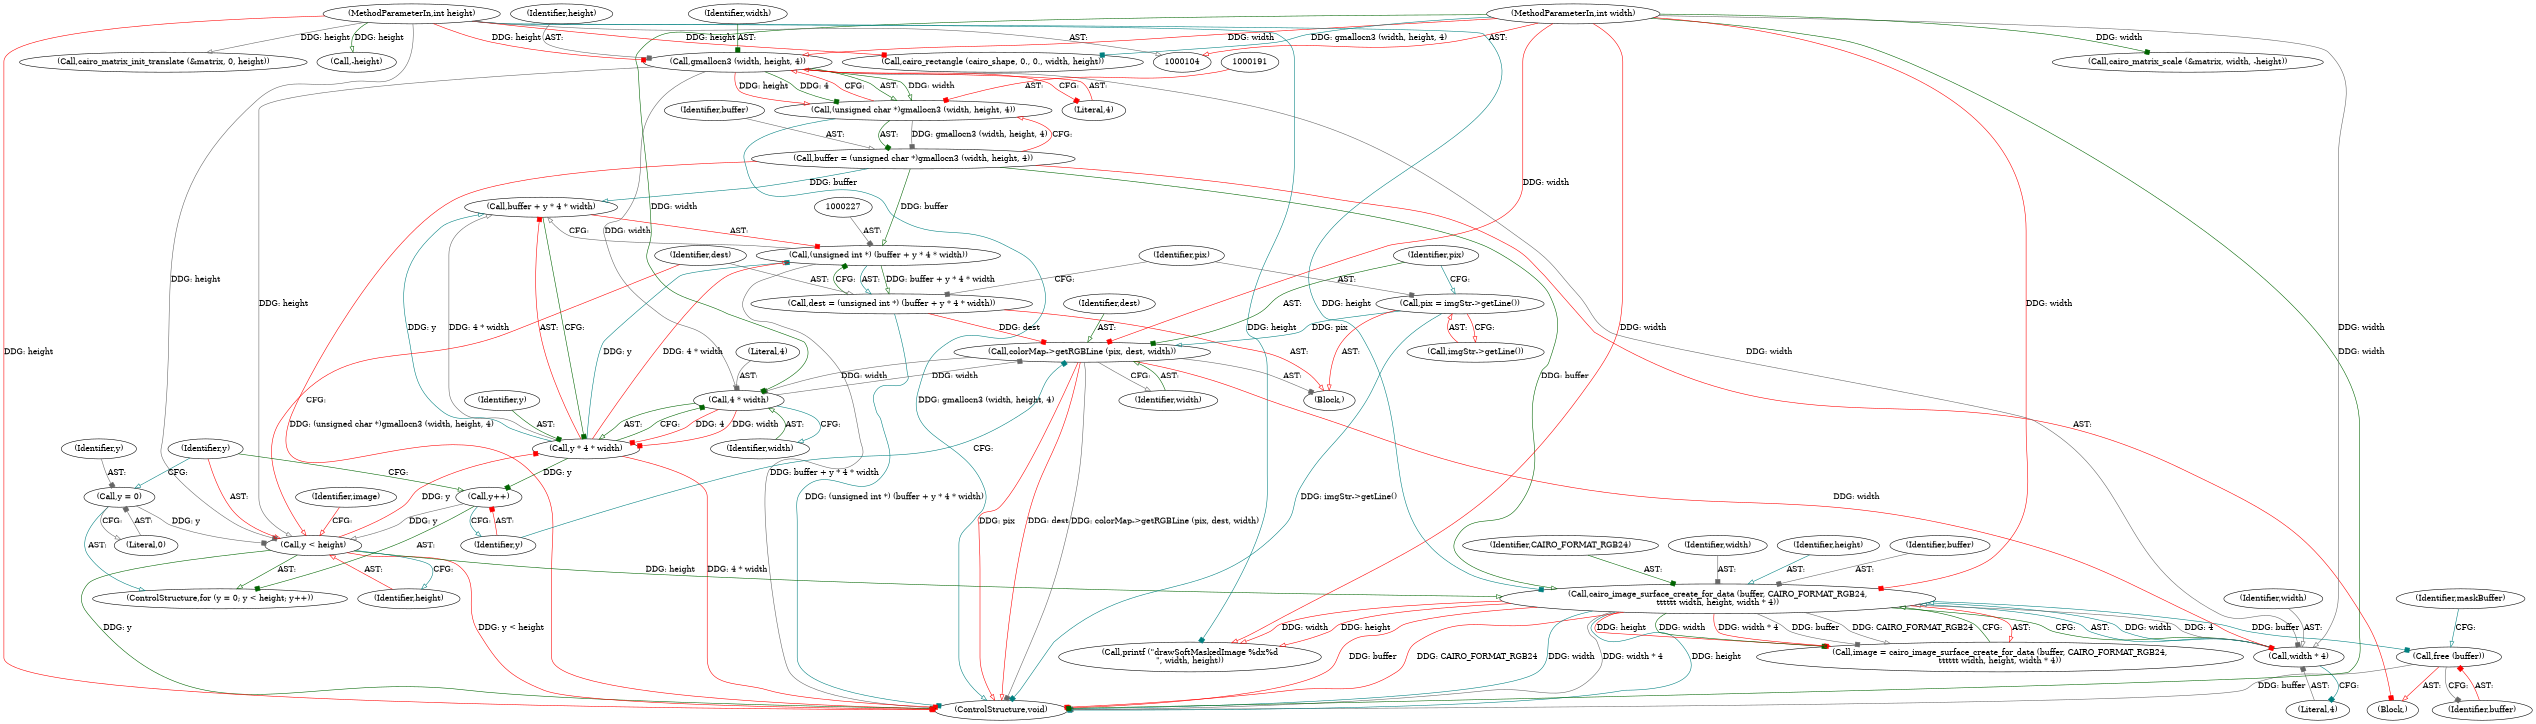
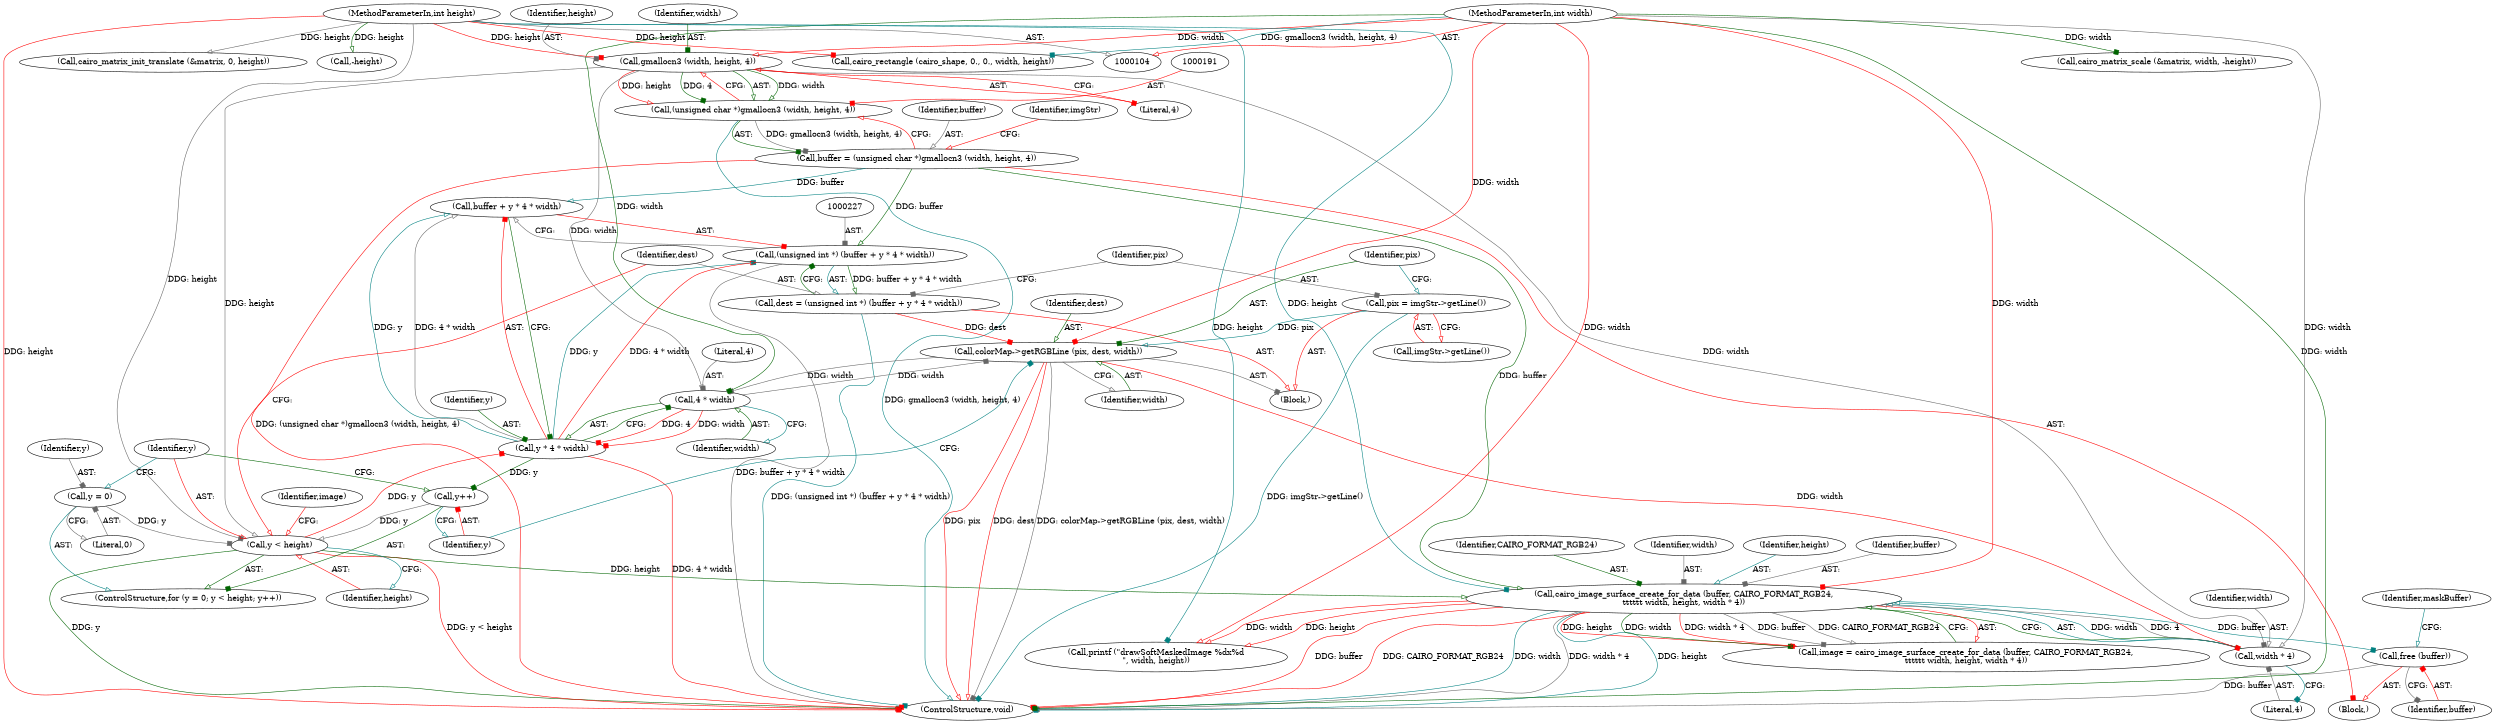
node "(Identifier,imgStr)": added
